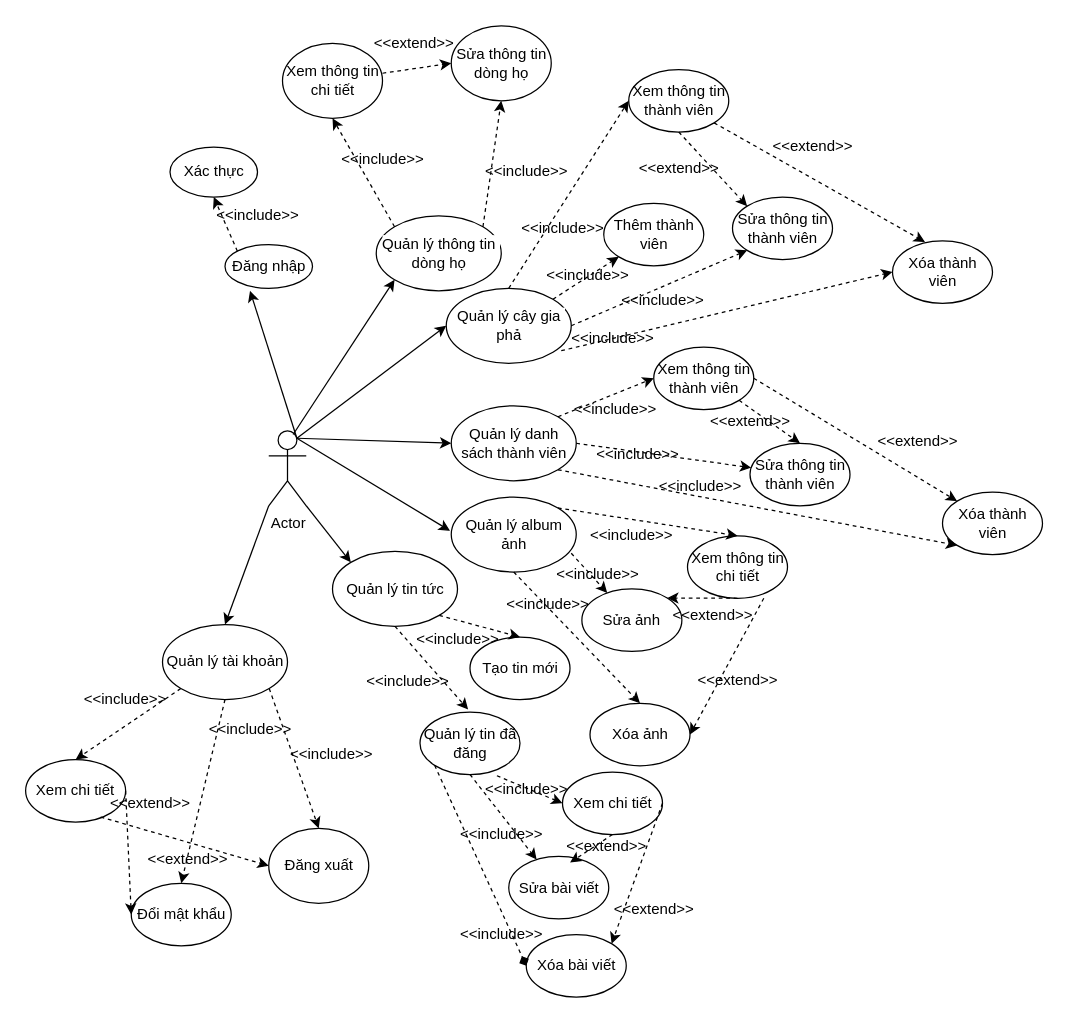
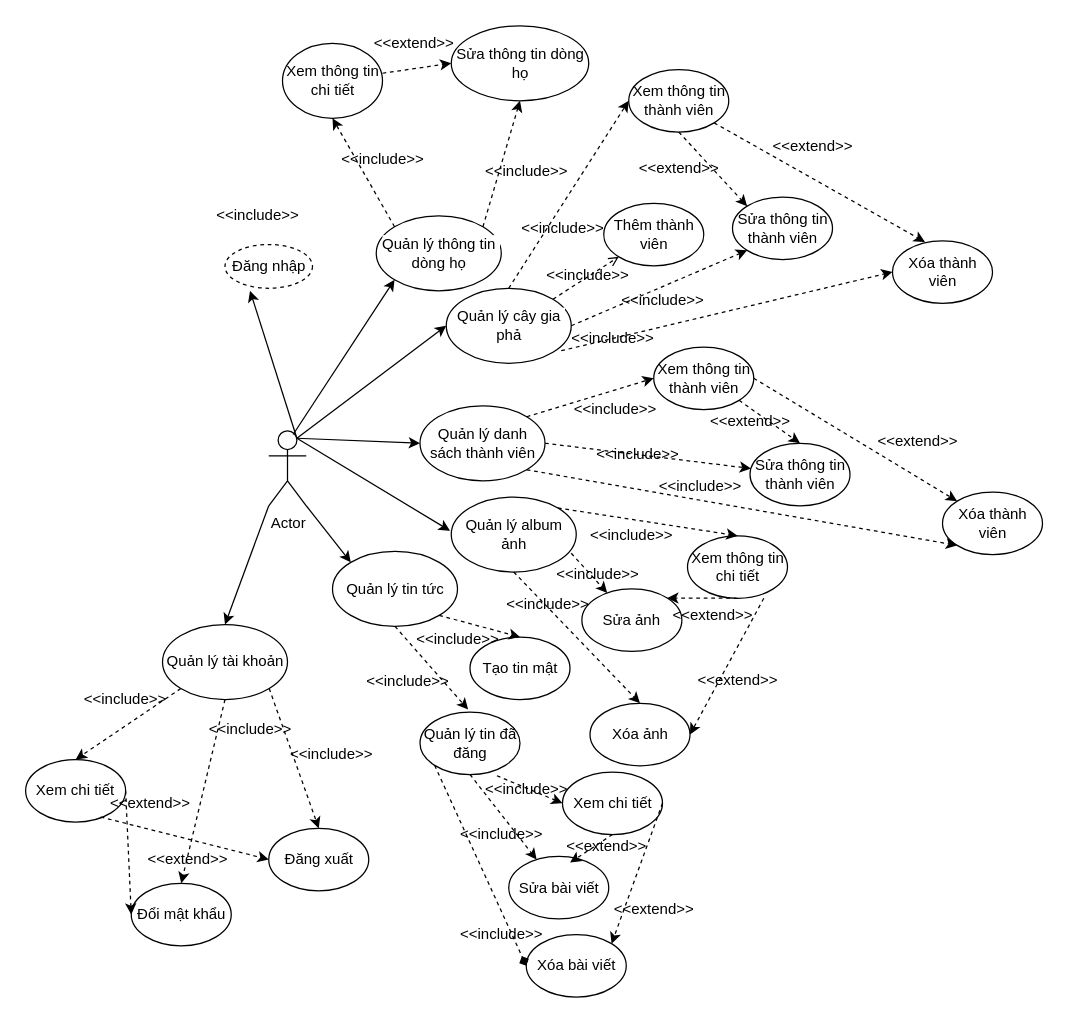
node "Sửa thông tin dòng họ": size 100x75 -> 138x75
node "Xác thực": removed
edge "Đăng nhập" -> "Xác thực": removed
edge "Quản lý cây gia phả" -> "Thêm thành viên": arrowhead classic -> open
node "Đăng nhập": style solid -> dashed
node "Quản lý danh sách thành viên": moved (514, 443) -> (483, 443)
node "Tạo tin mới": label "Tạo tin mới" -> "Tạo tin mật"
node "Đăng xuất": size 100x75 -> 100x63
